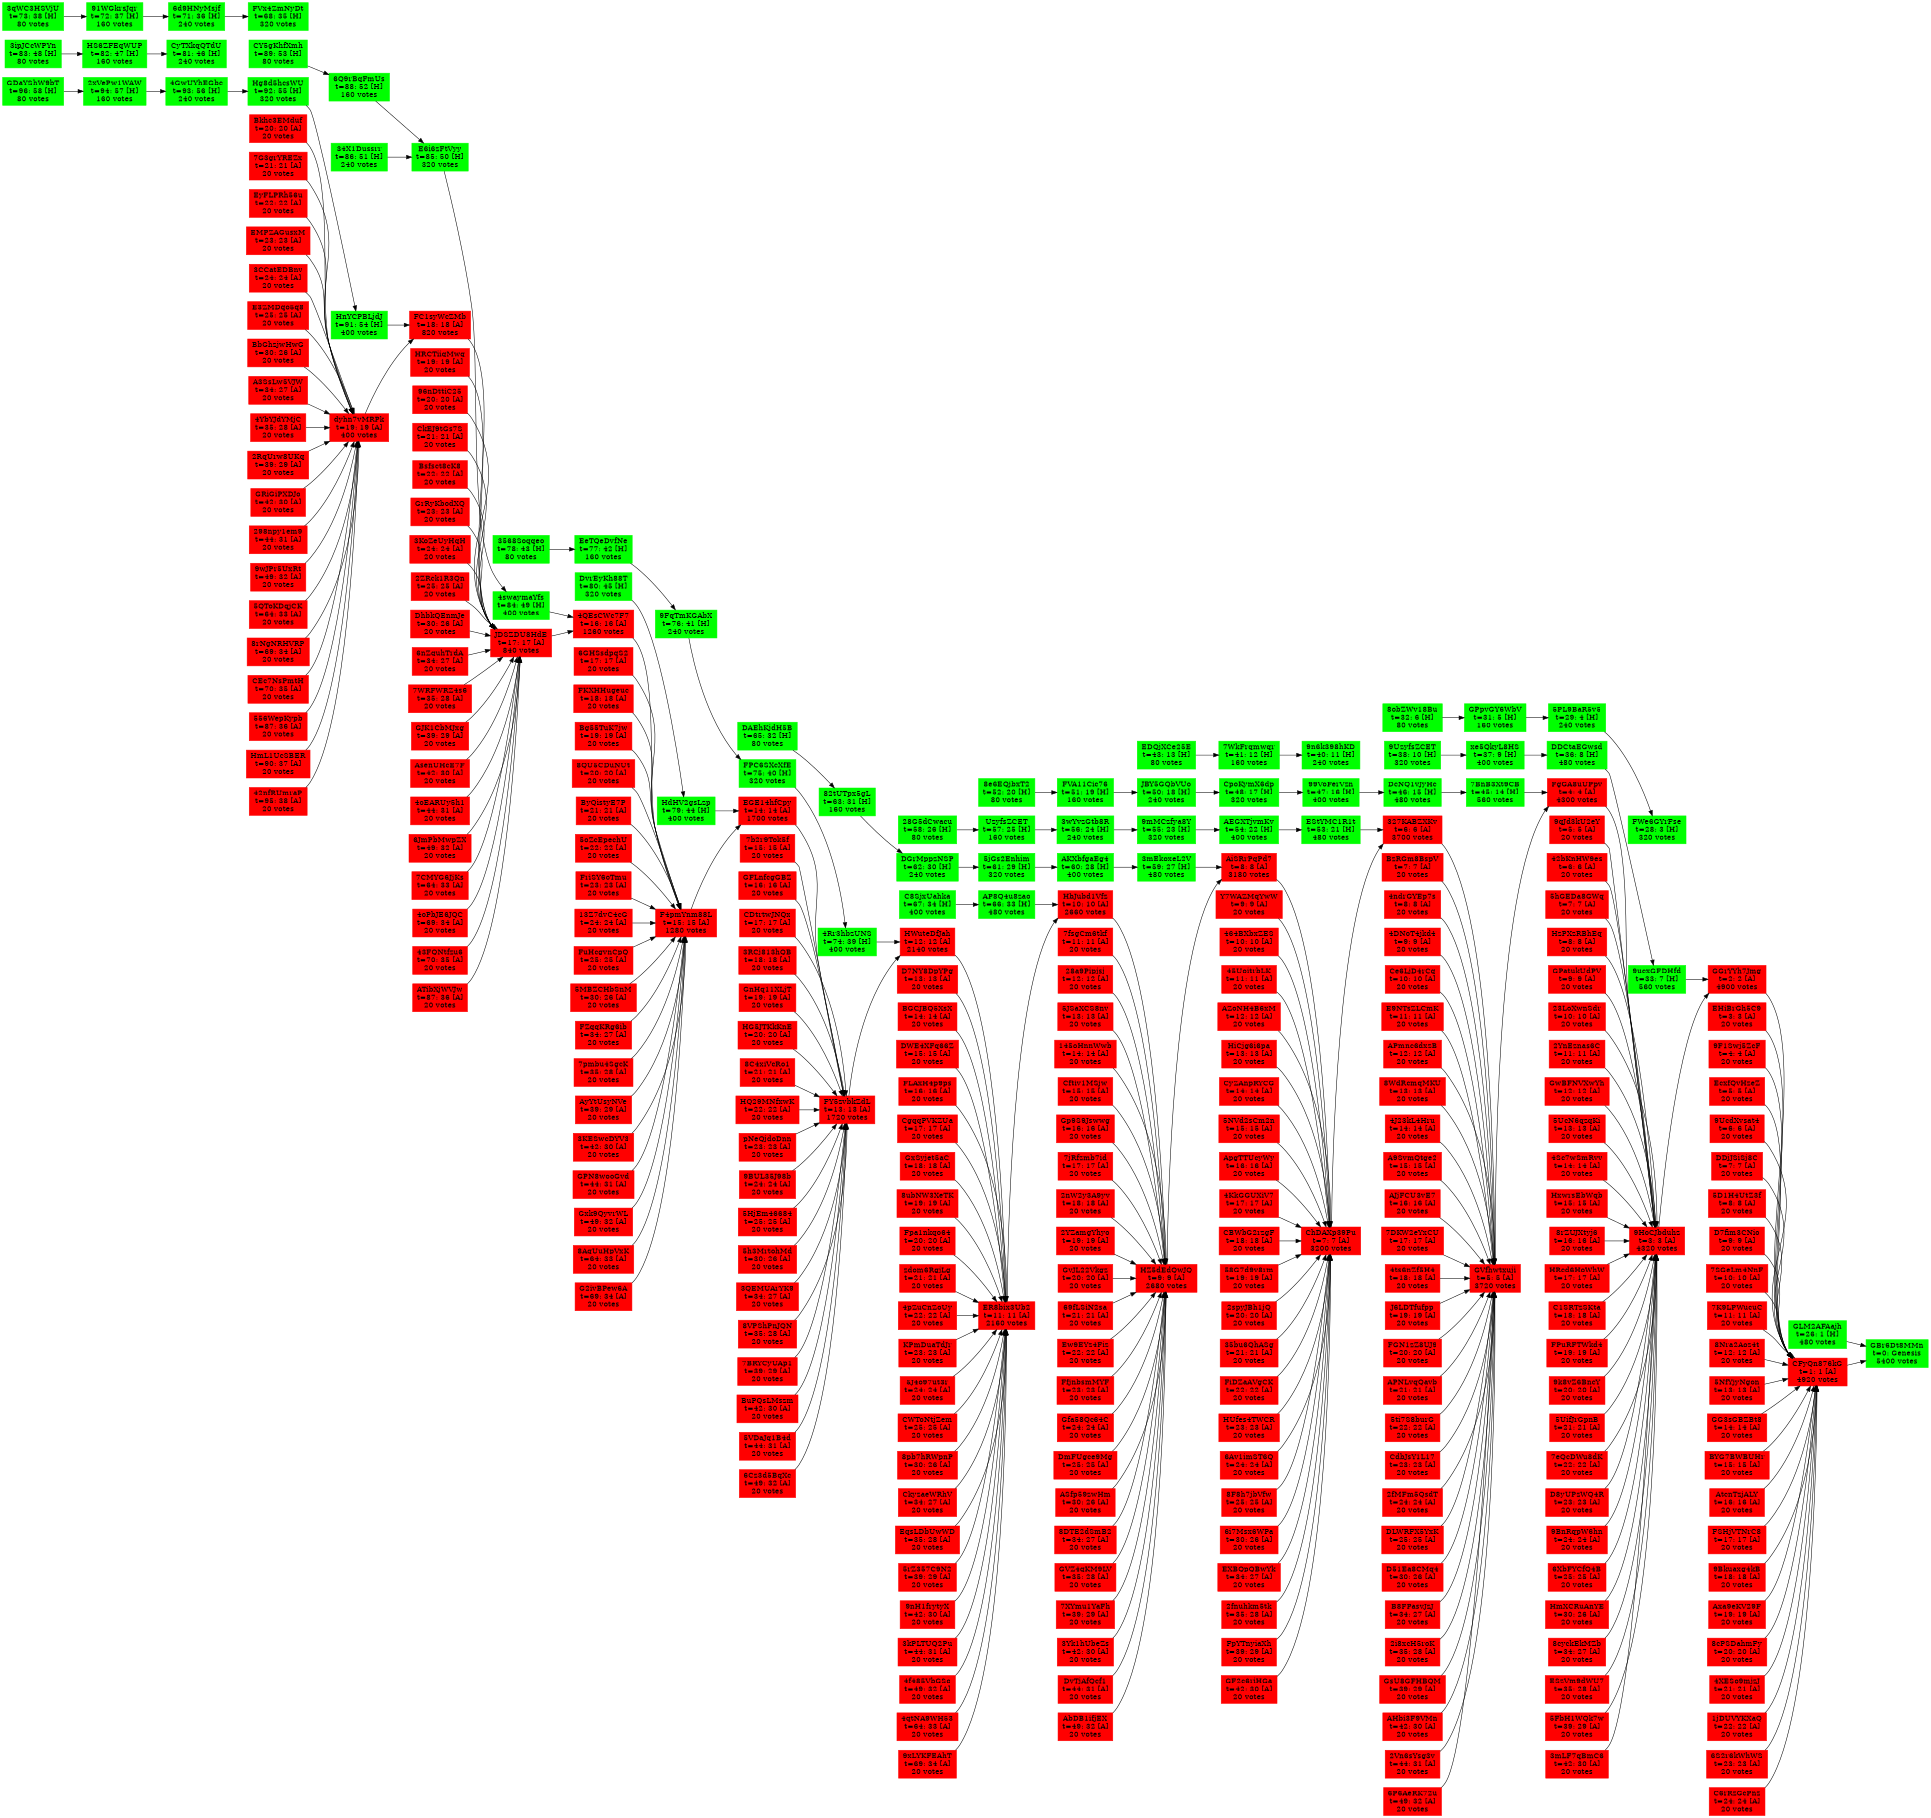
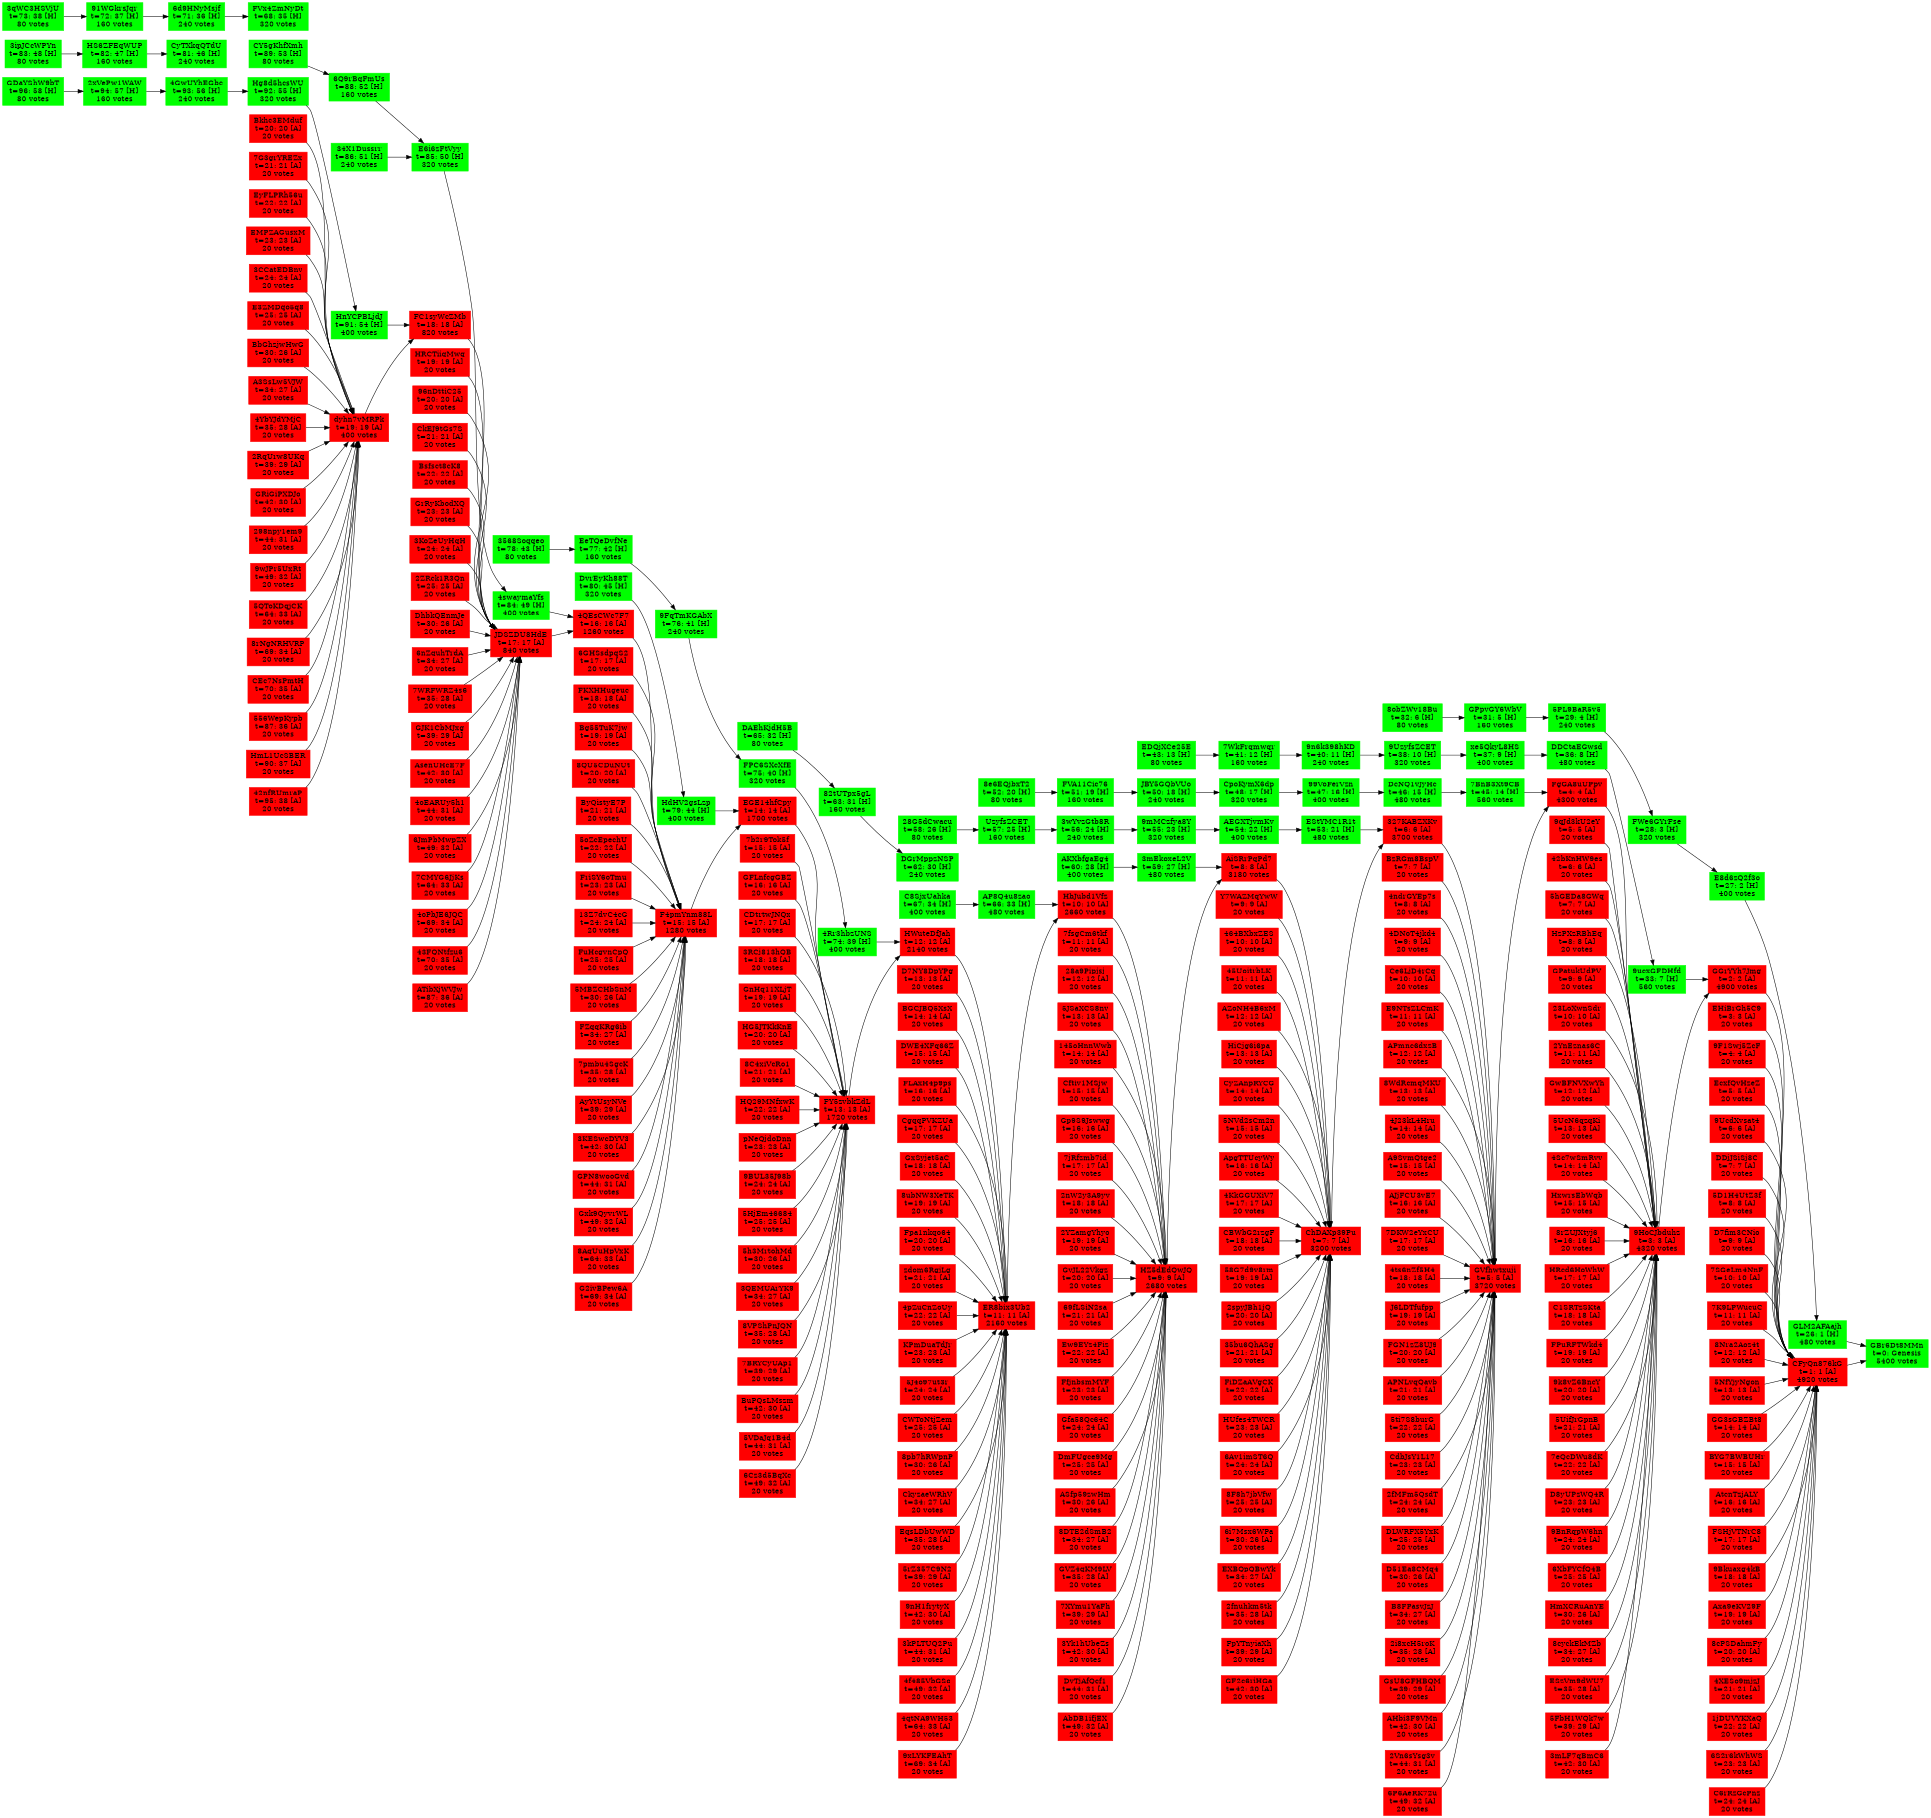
edge "9n6k398hKD t=40: 11 [H] 240 votes" -> "9UzyfsZCET t=38: 10 [H] 320 votes": added
node "5jGs2Enhim t=61: 29 [H] 320 votes": removed
node "E8d6zQ2f3o t=27: 2 [H] 400 votes": added
